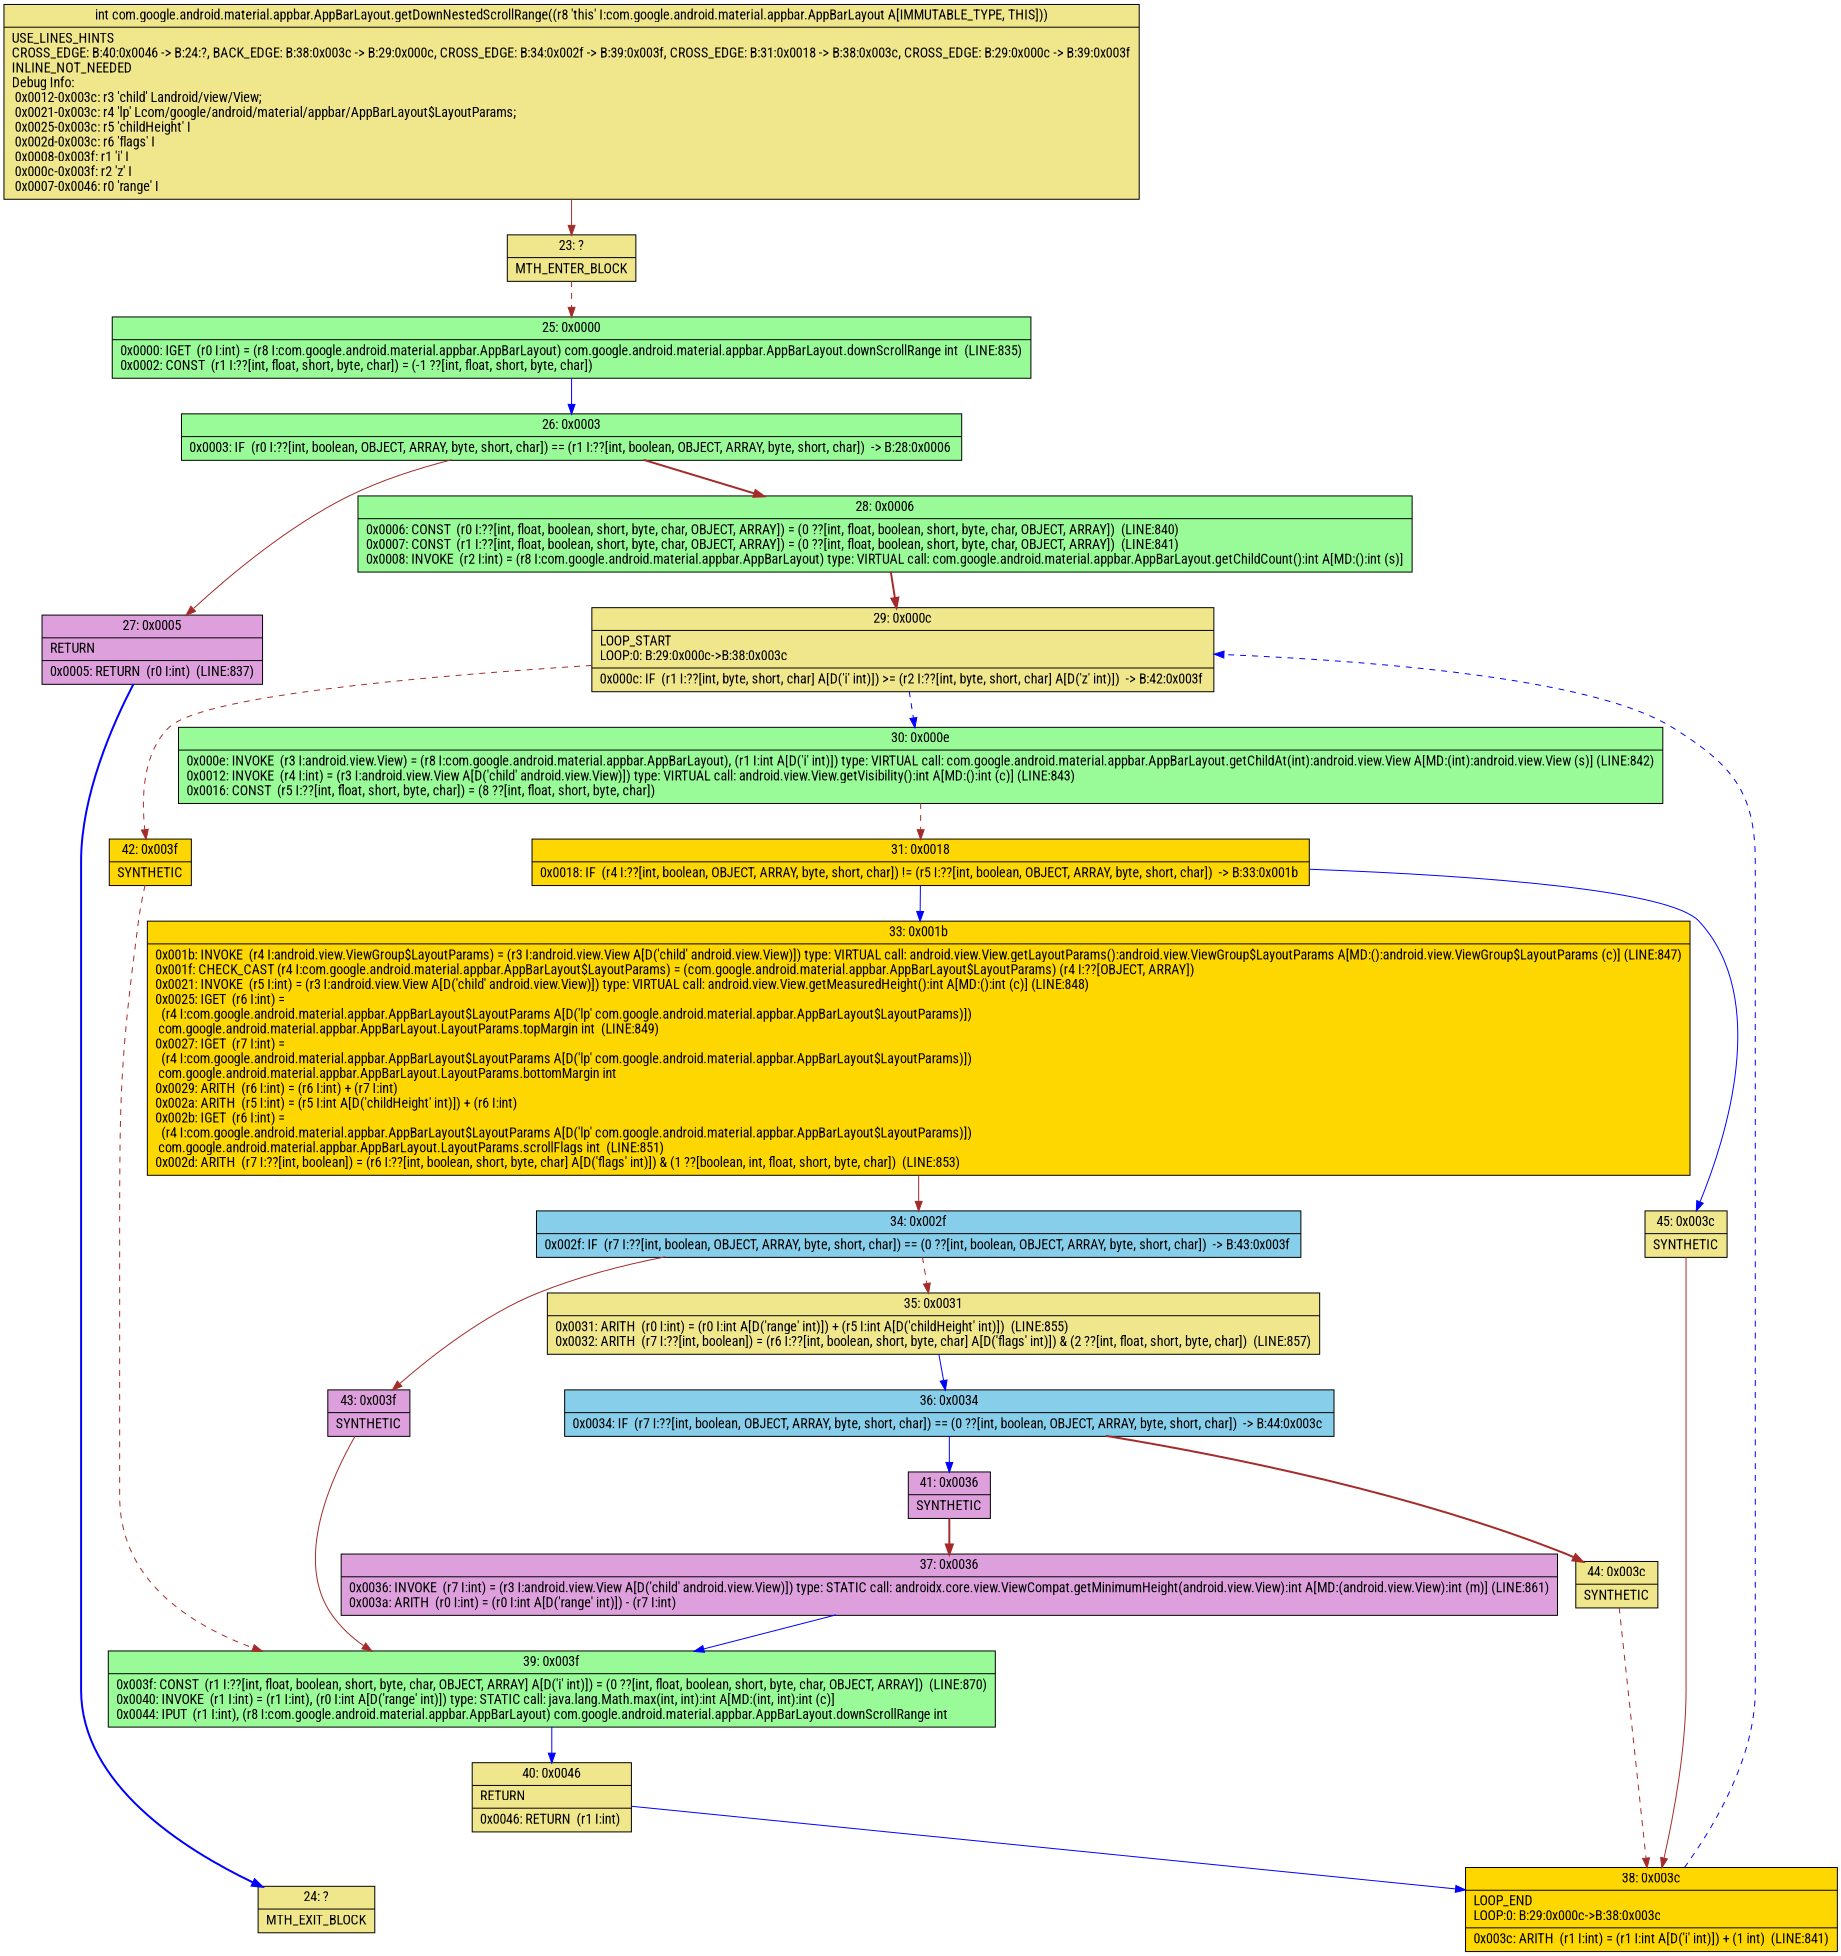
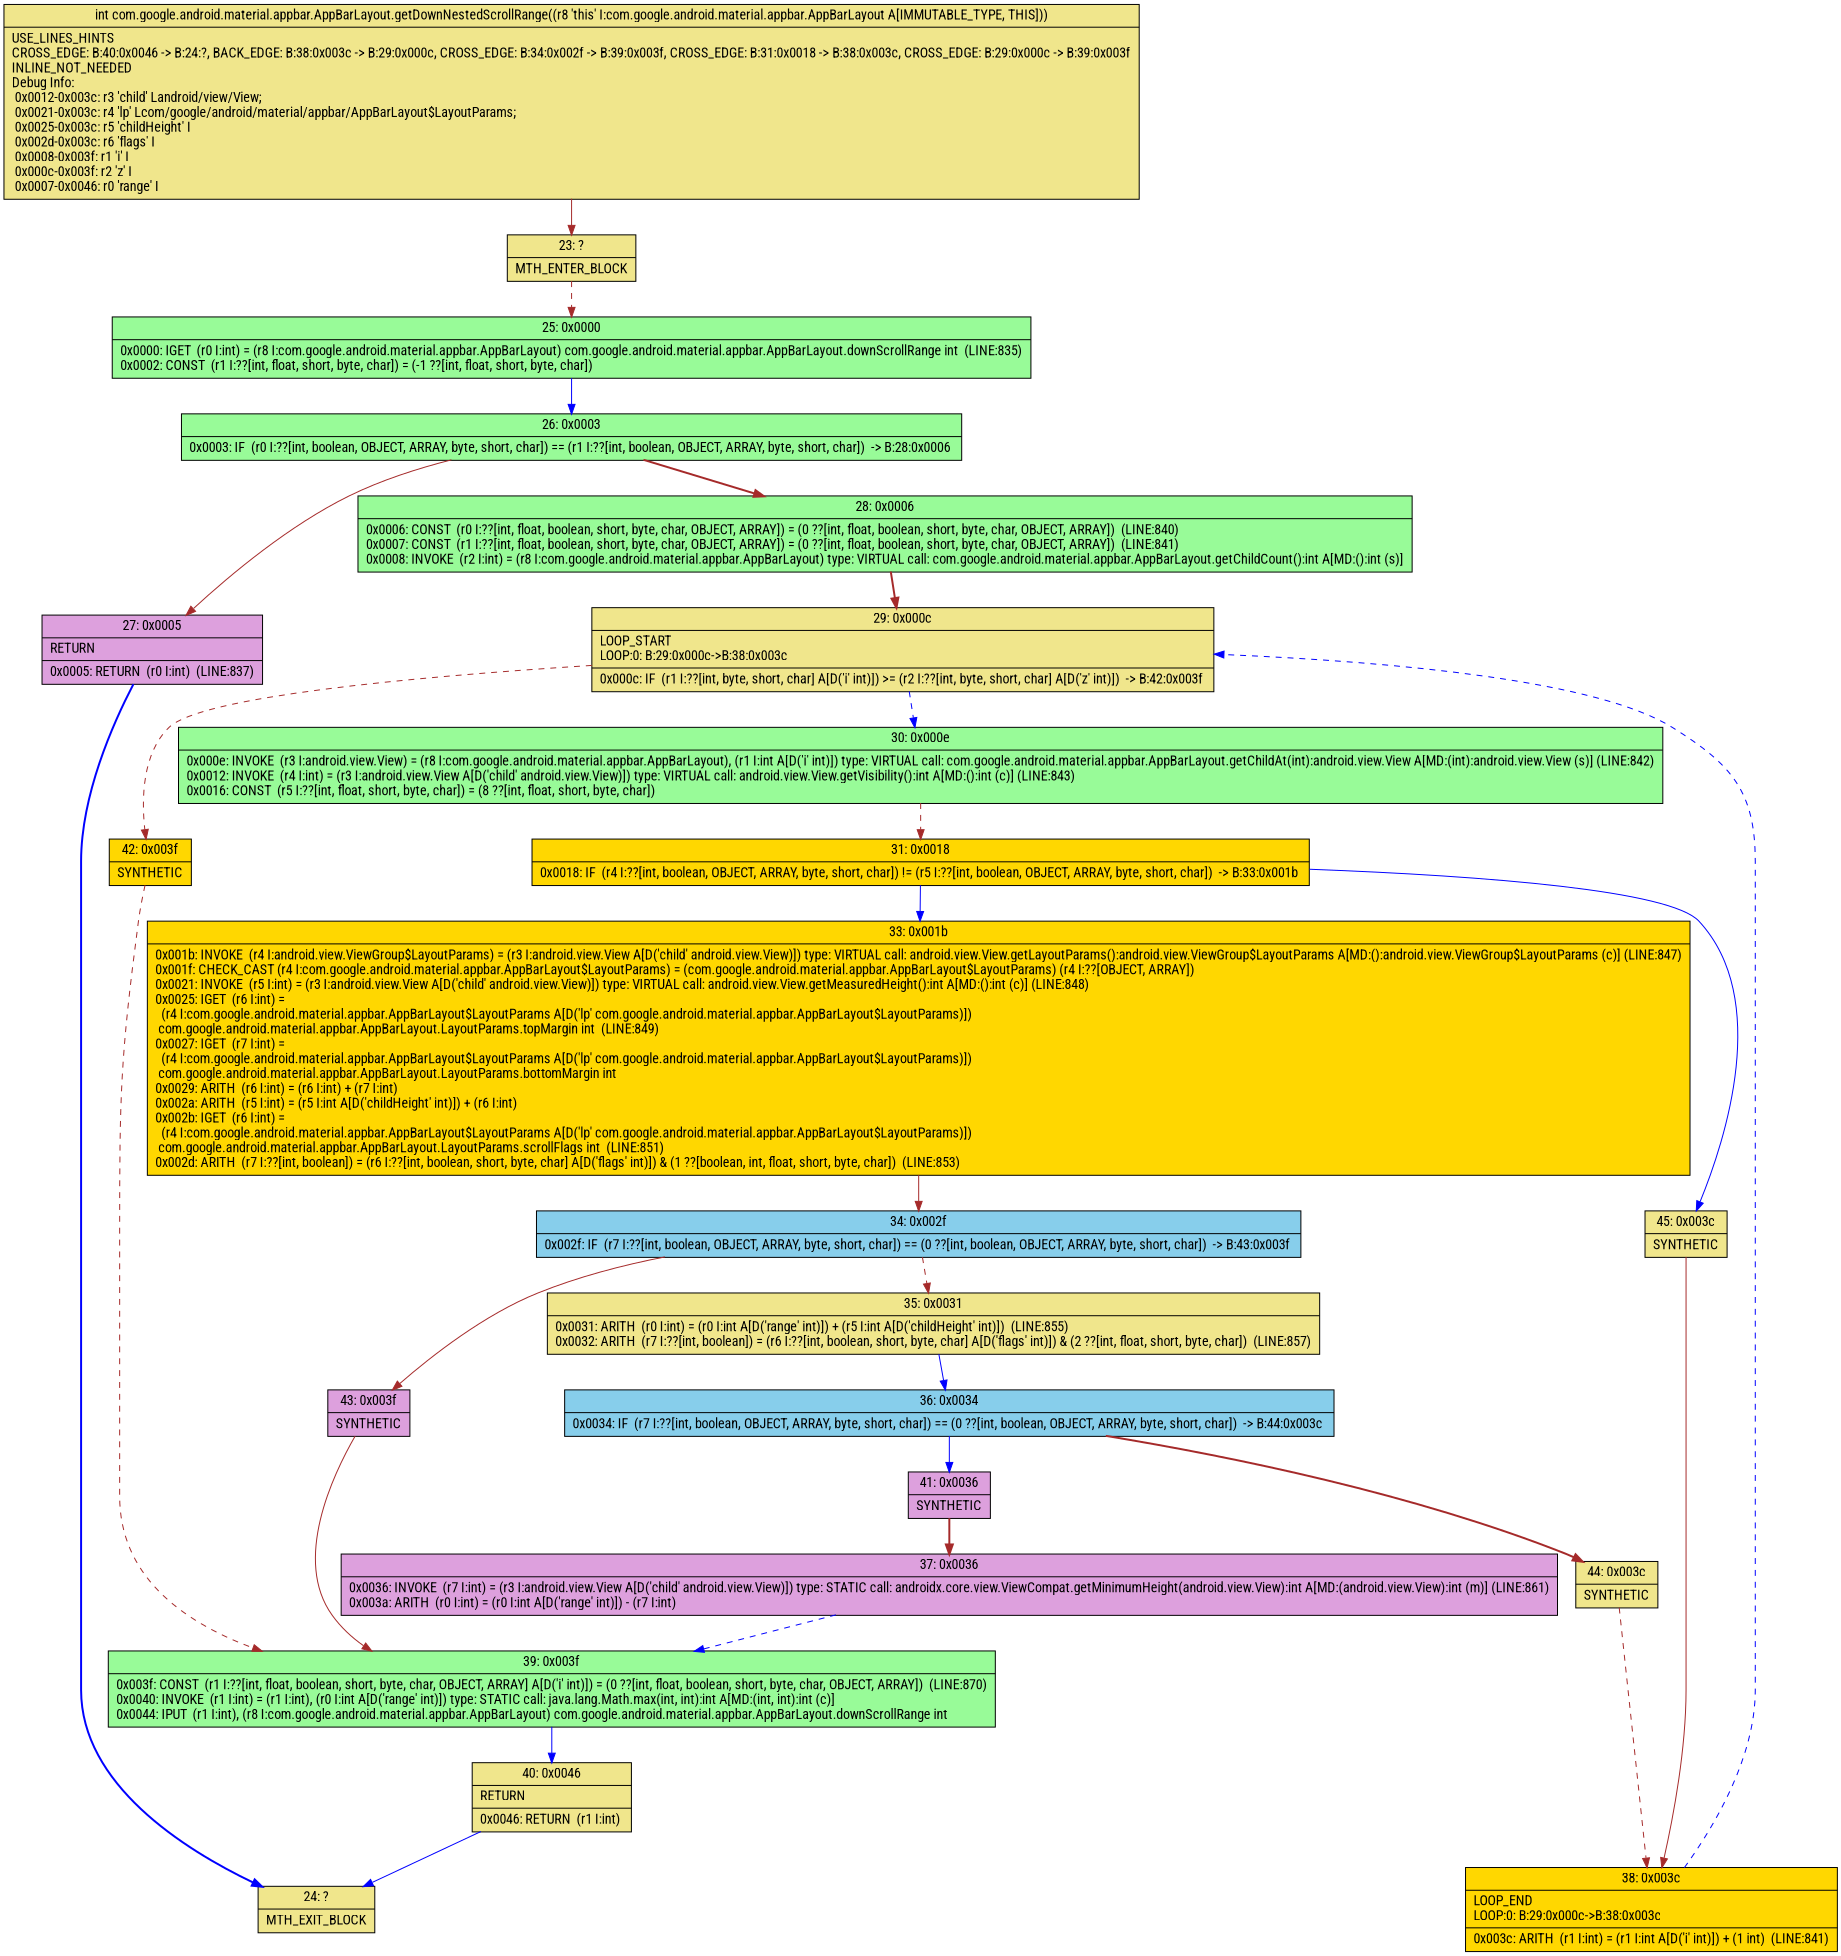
edge "37: 0x0036" -> "39: 0x003f": style solid -> dashed
edge "40: 0x0046" -> "38: 0x003c": now "40: 0x0046" -> "24: ?"
